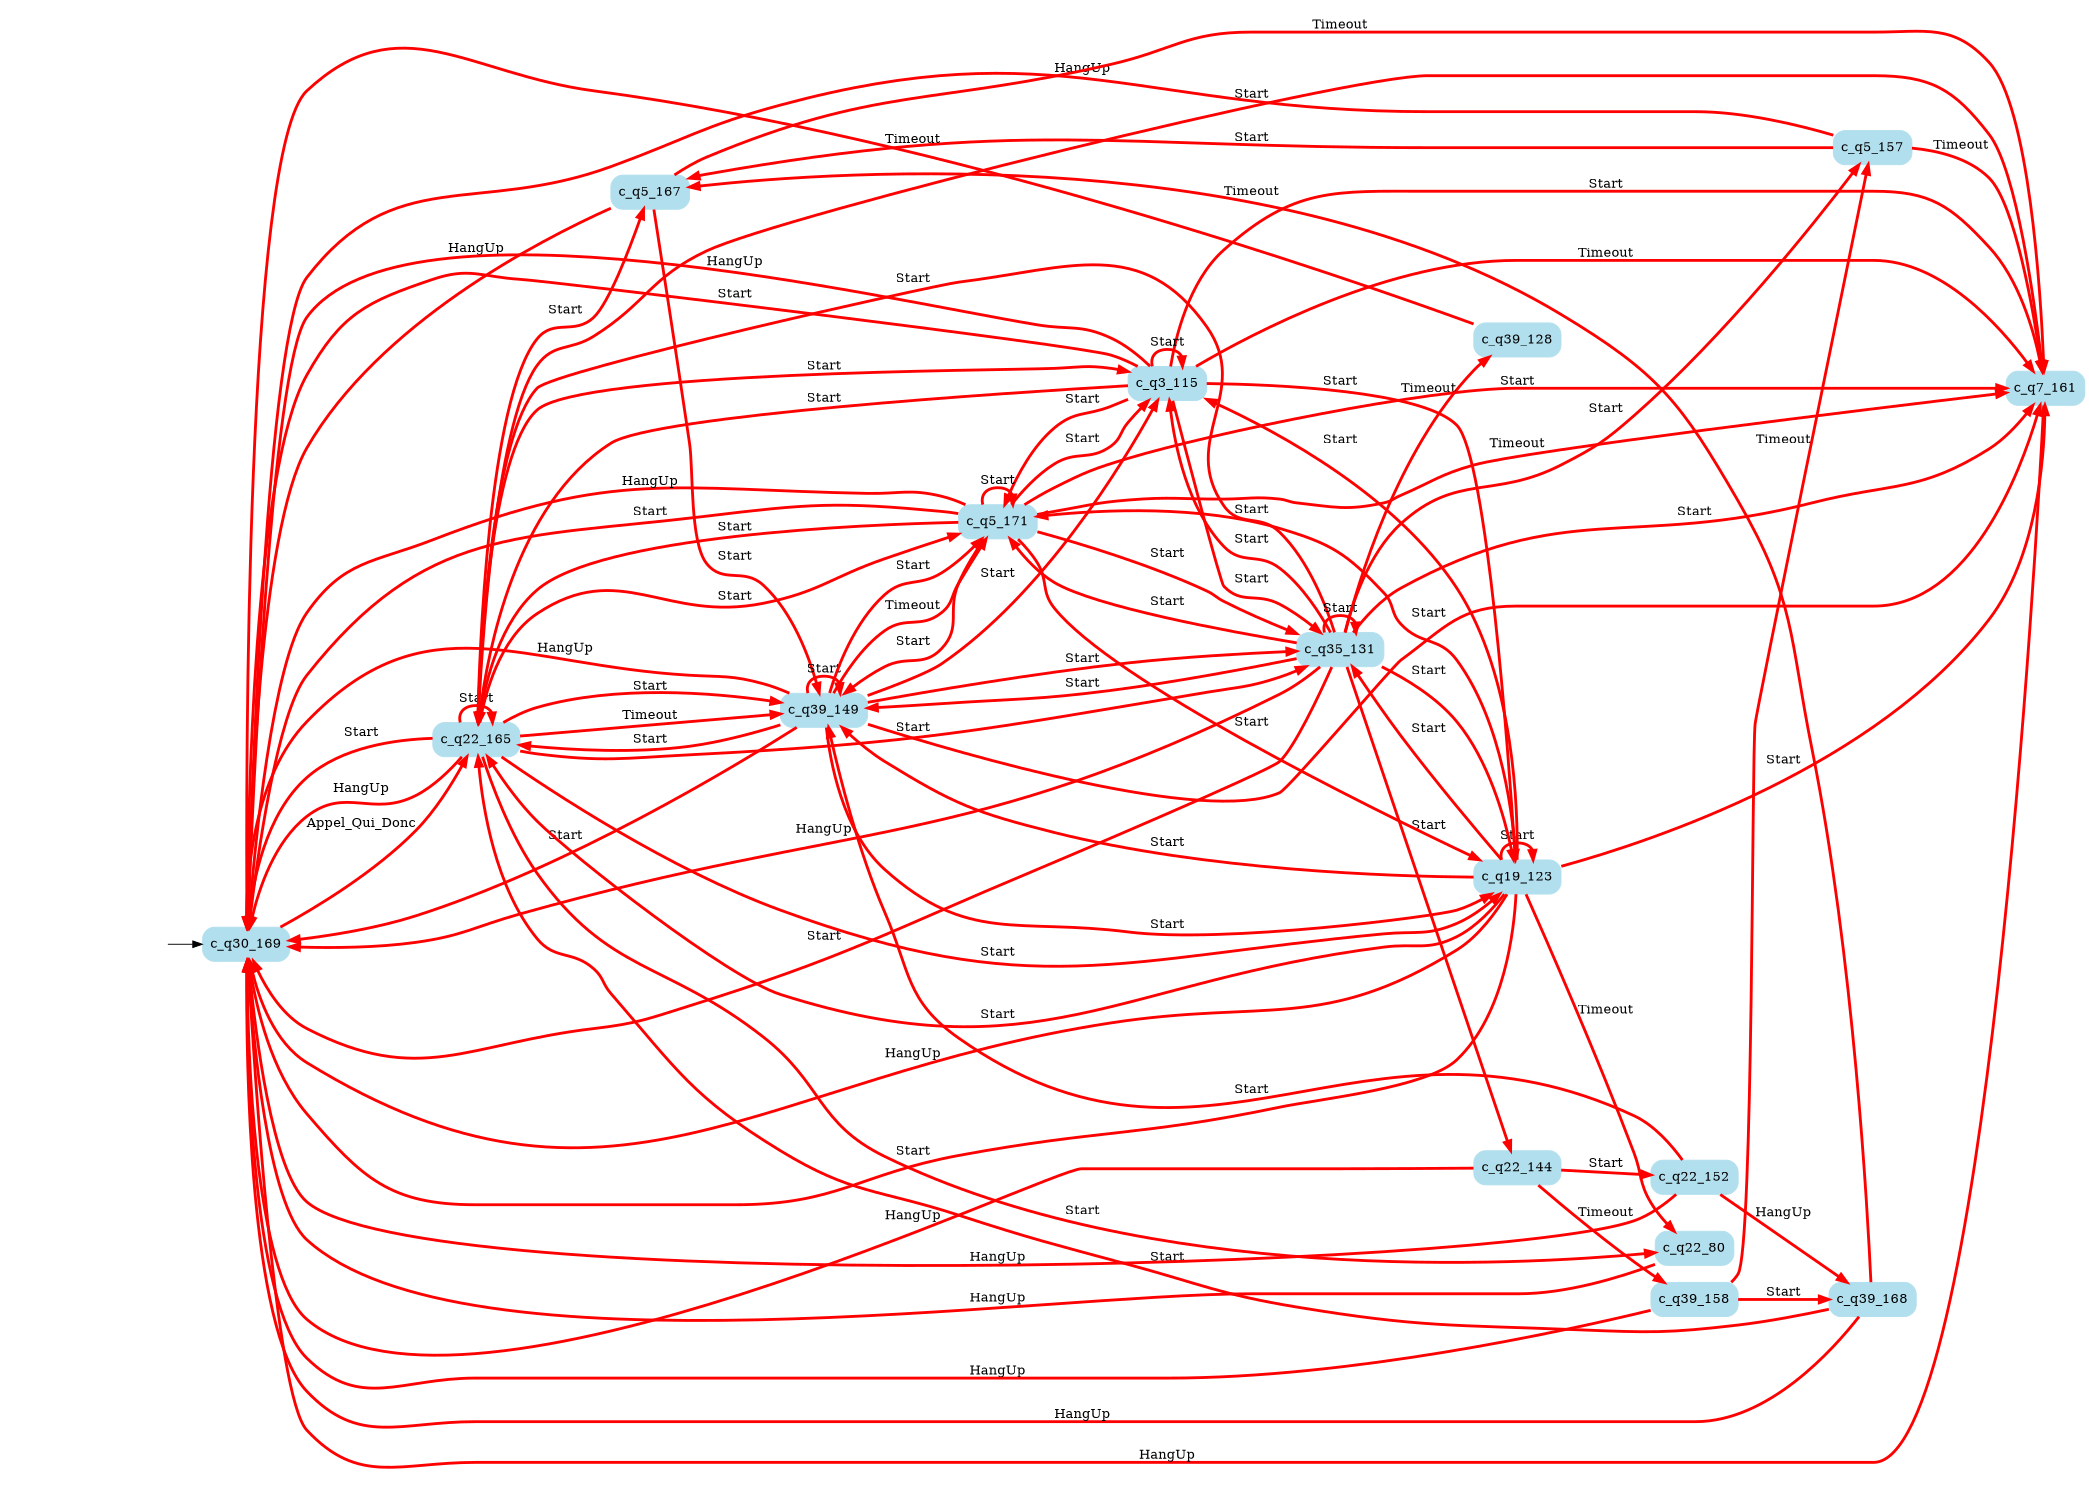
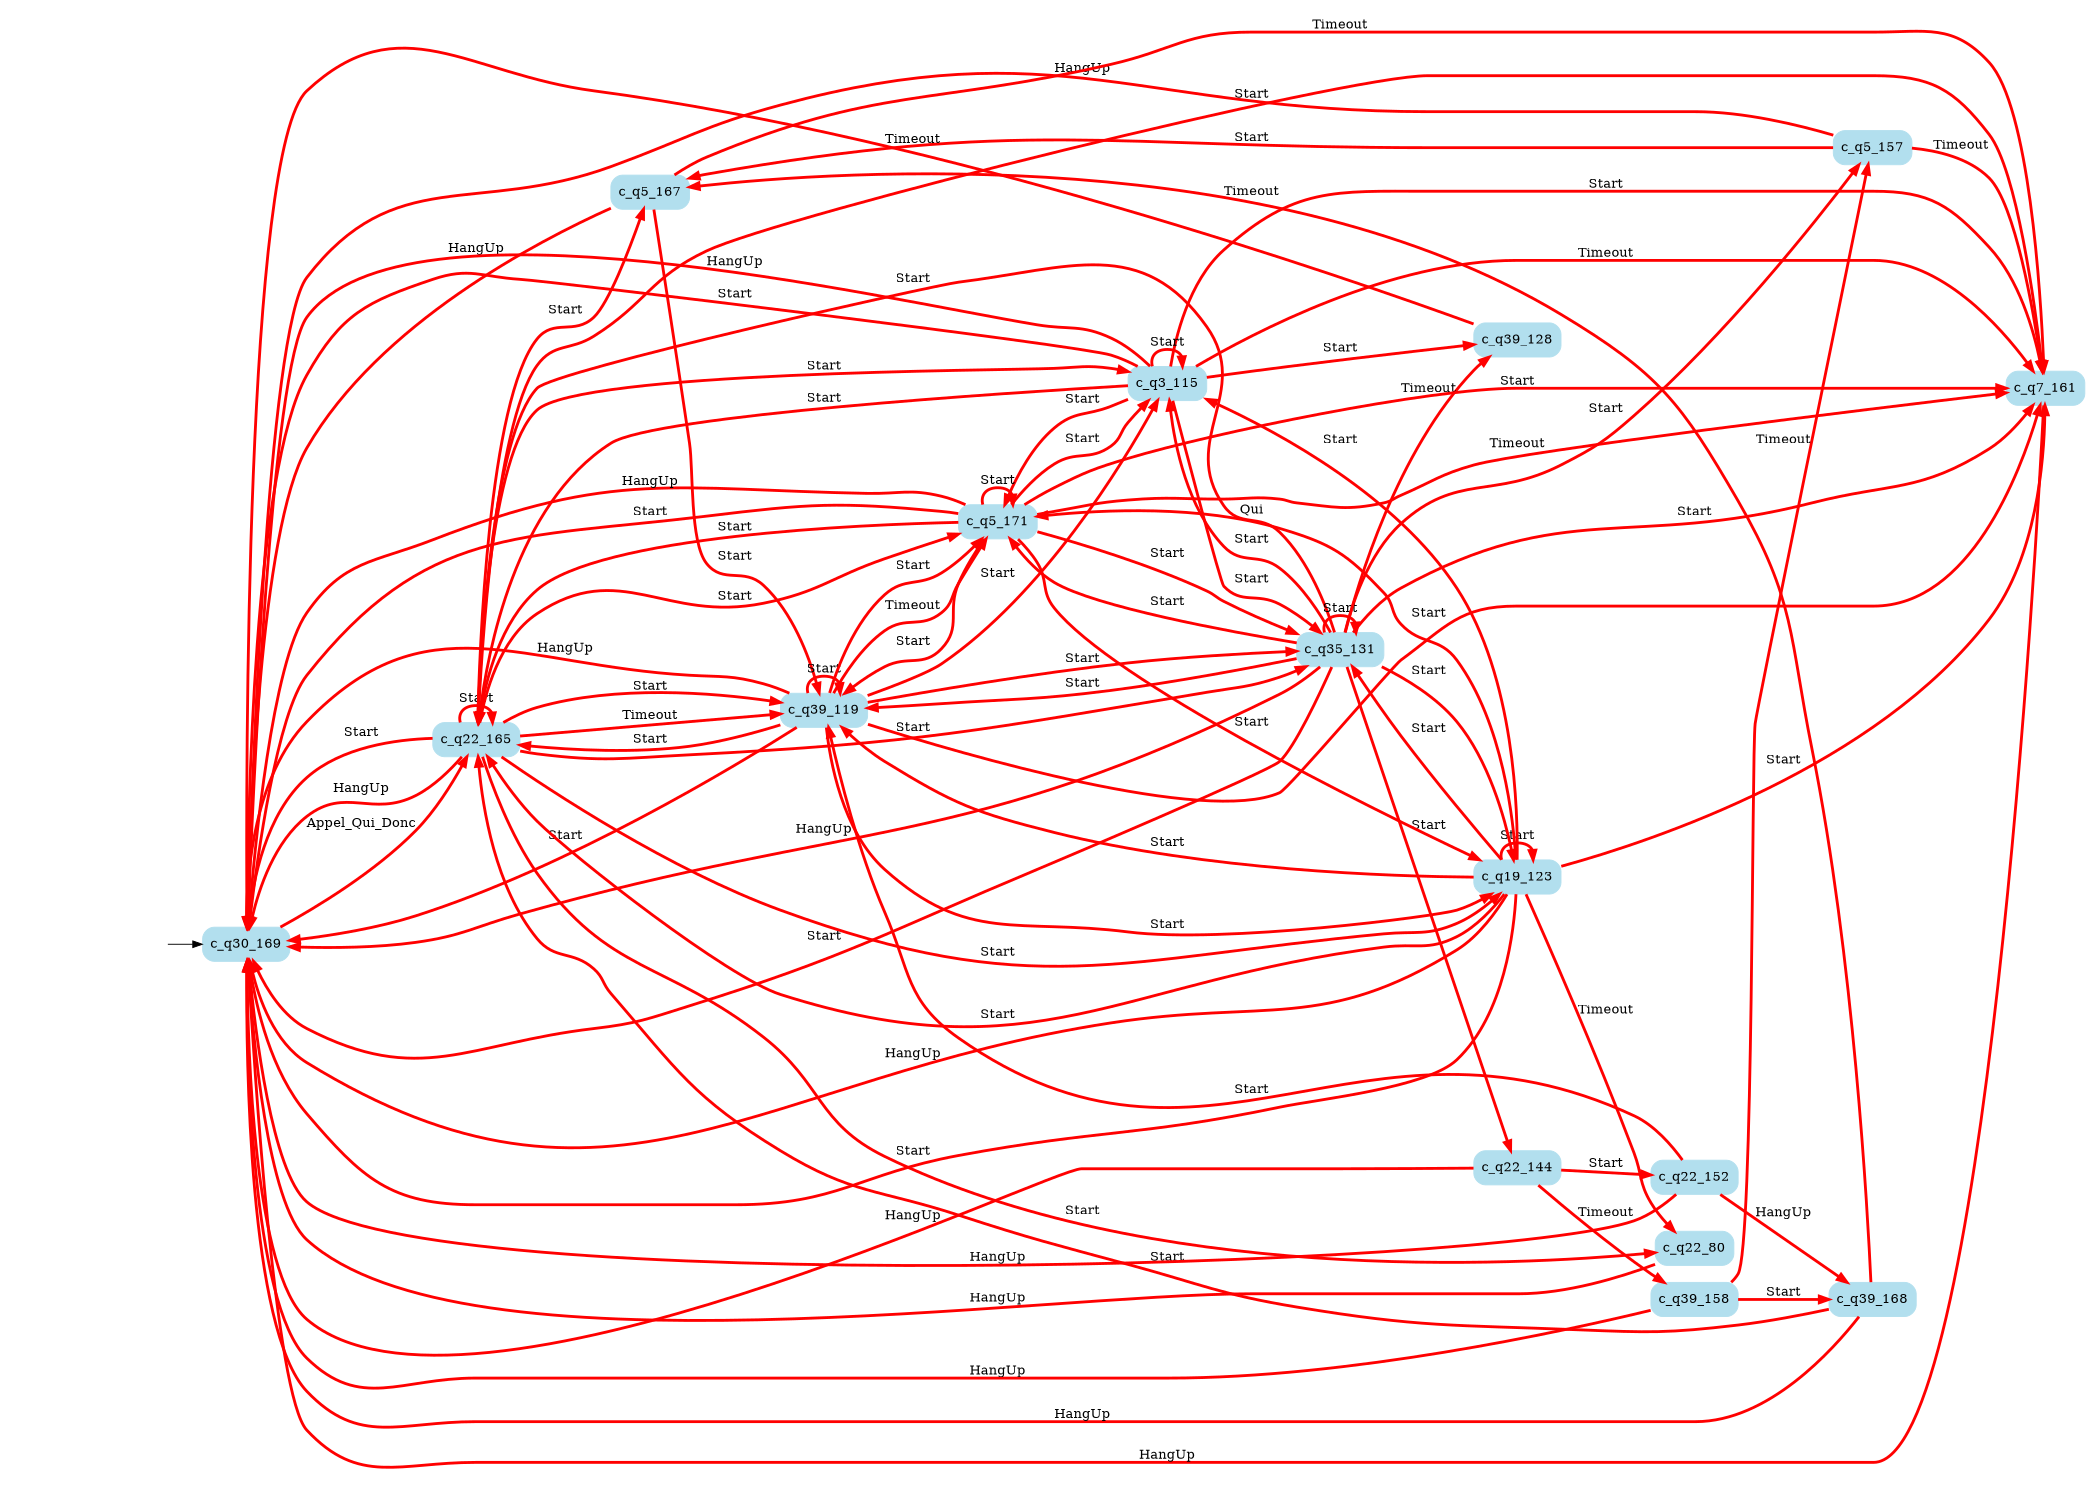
edge "c_q3_115" -> "c_q19_123": now "c_q3_115" -> "c_q39_128"
edge "c_q19_123" -> "c_q5_171": label "Start" -> "Qui"
node "c_q39_149": label "c_q39_149" -> "c_q39_119"
